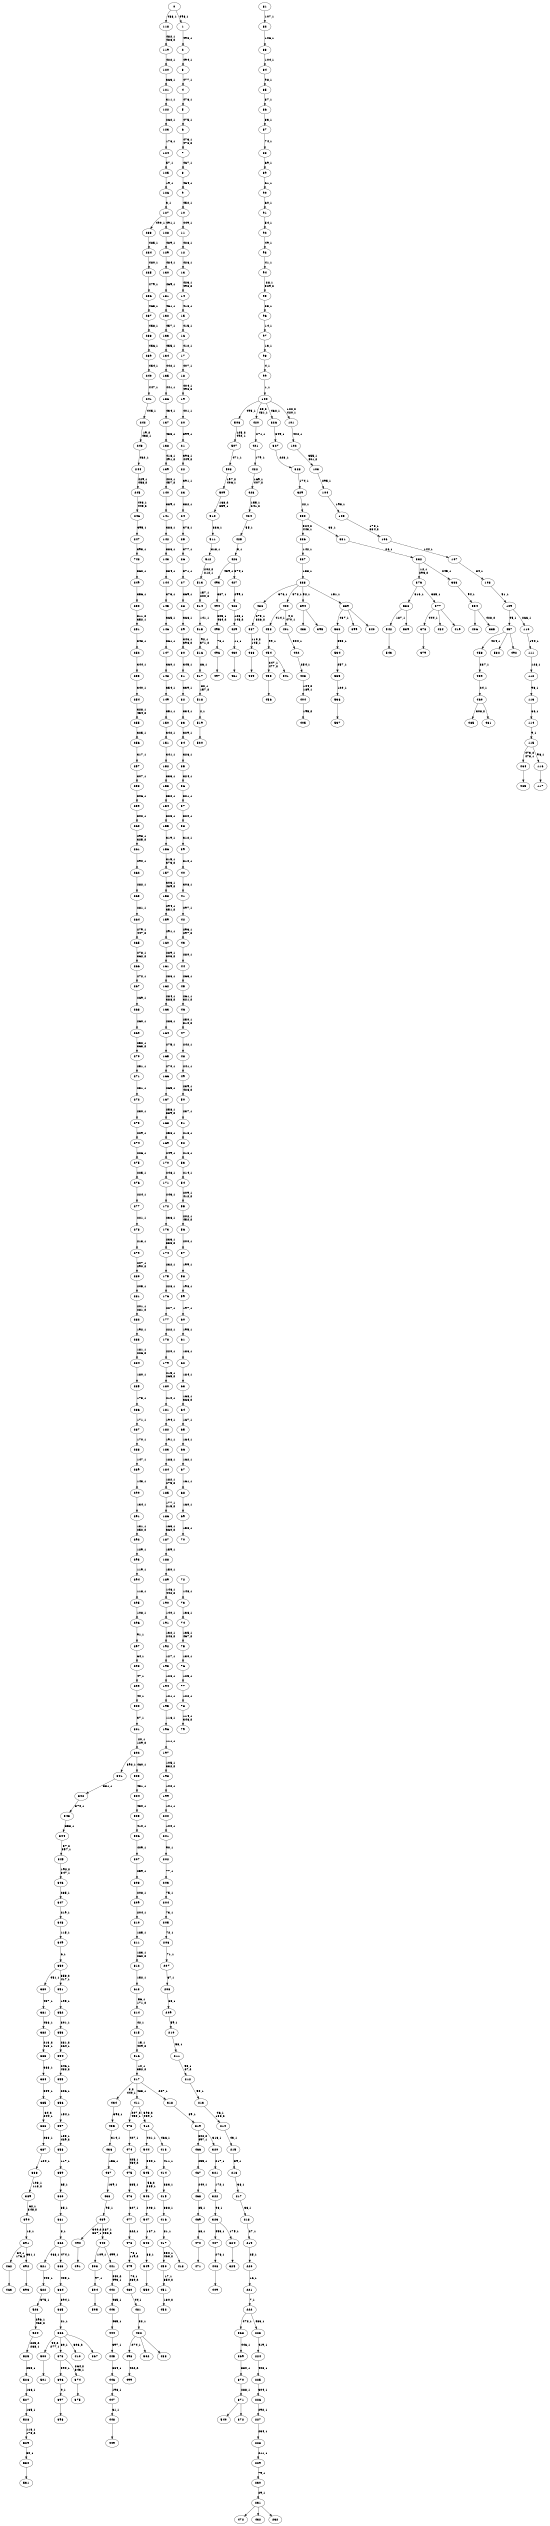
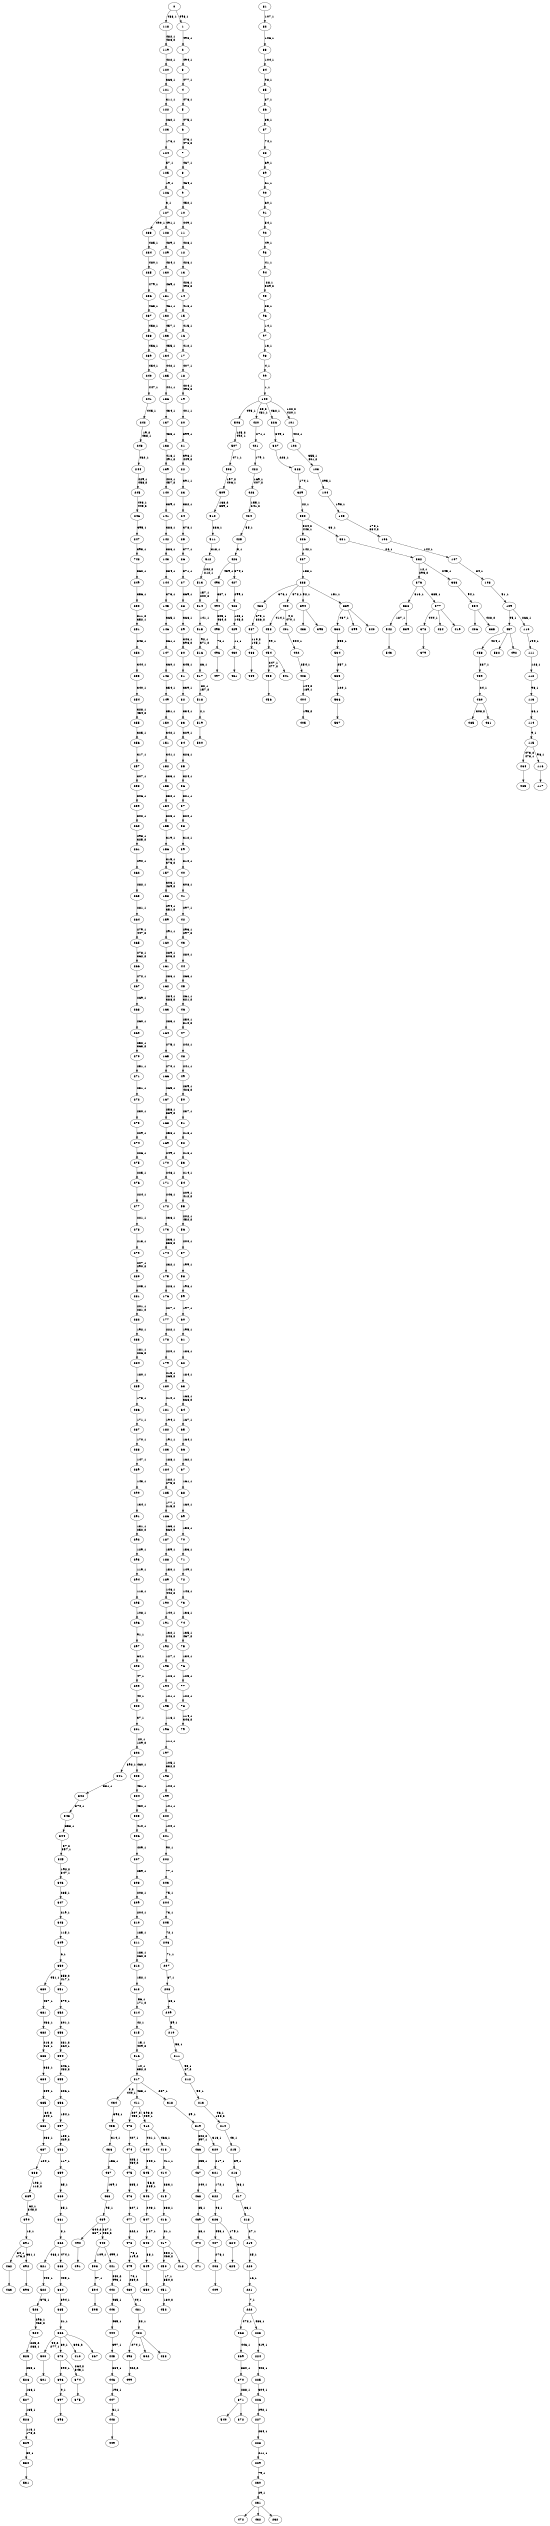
node "71": added
edge "351" -> "352": label "195,1" -> "379,1"
